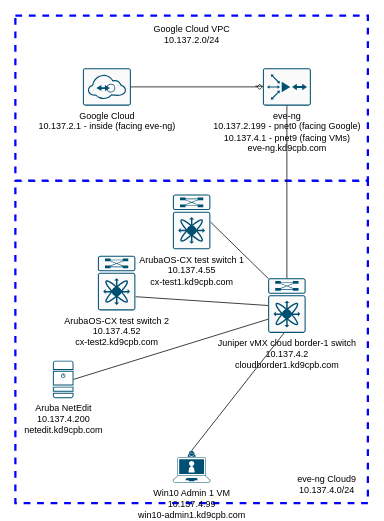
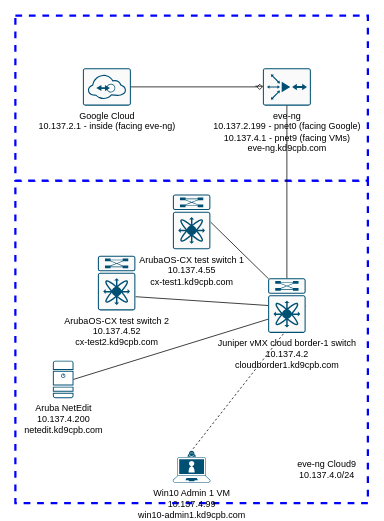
node "Google Cloud VPC 10.137.2.0/24": removed
edge "Juniper vMX cloud border-1 switch 10.137.4.2 cloudborder1.kd9cpb.com" -- "Win10 Admin 1 VM 10.137.4.99 win10-admin1.kd9cpb.com": style solid -> dashed
node "eve-ng Cloud9 10.137.4.0/24": moved (327, 484) -> (327, 469)
